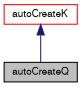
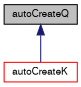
edge "autoCreateQ" -> "autoCreateK": reversed
